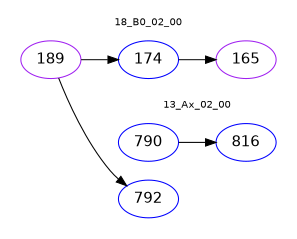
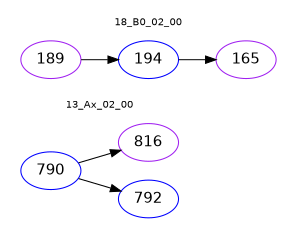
node "174": label "174" -> "194"
edge "189" -> "792": now "790" -> "792"
node "816": color blue -> purple
